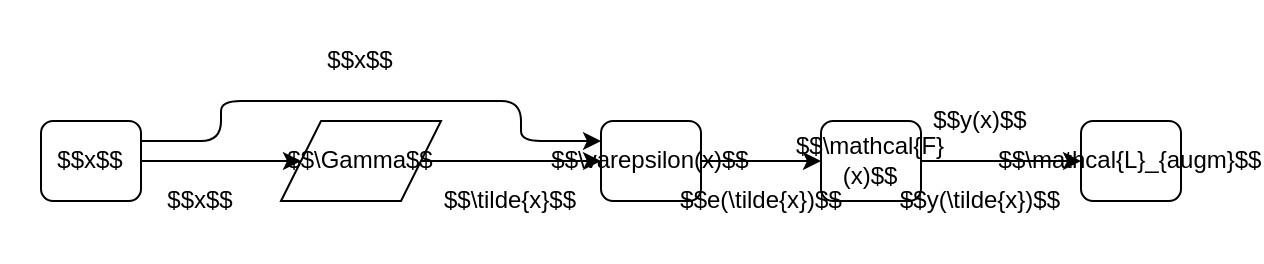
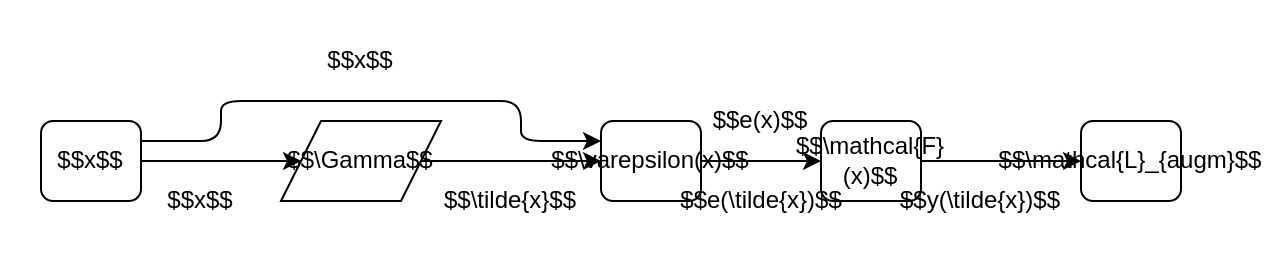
node "$$e(x)$$": added
node "$$y(x)$$": removed
